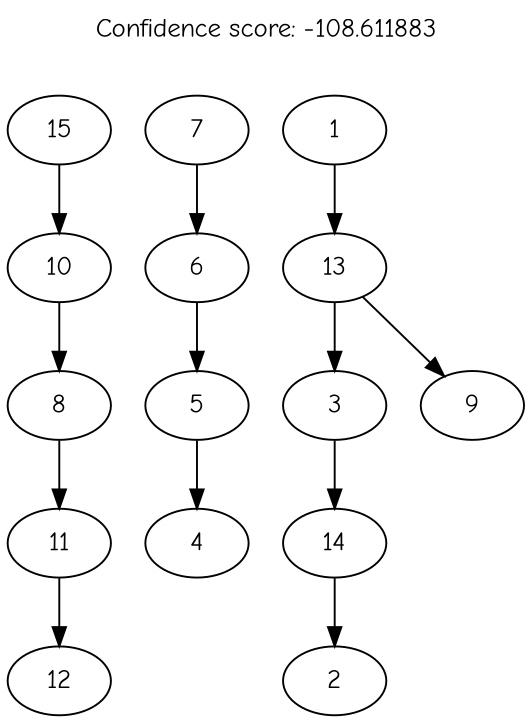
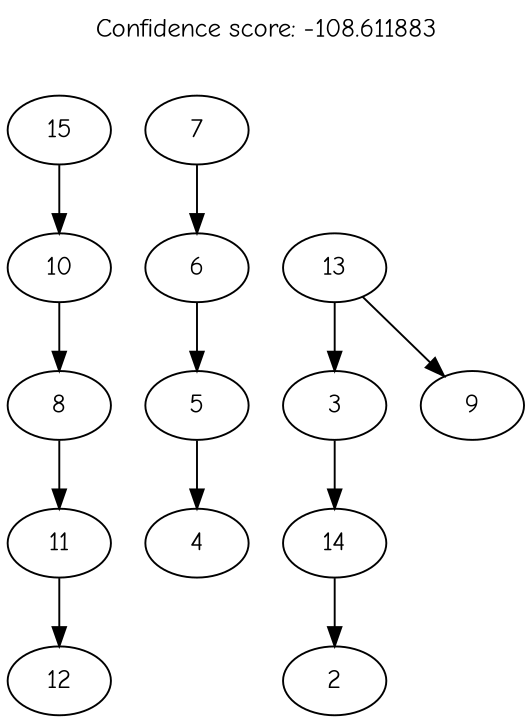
node "1": removed
